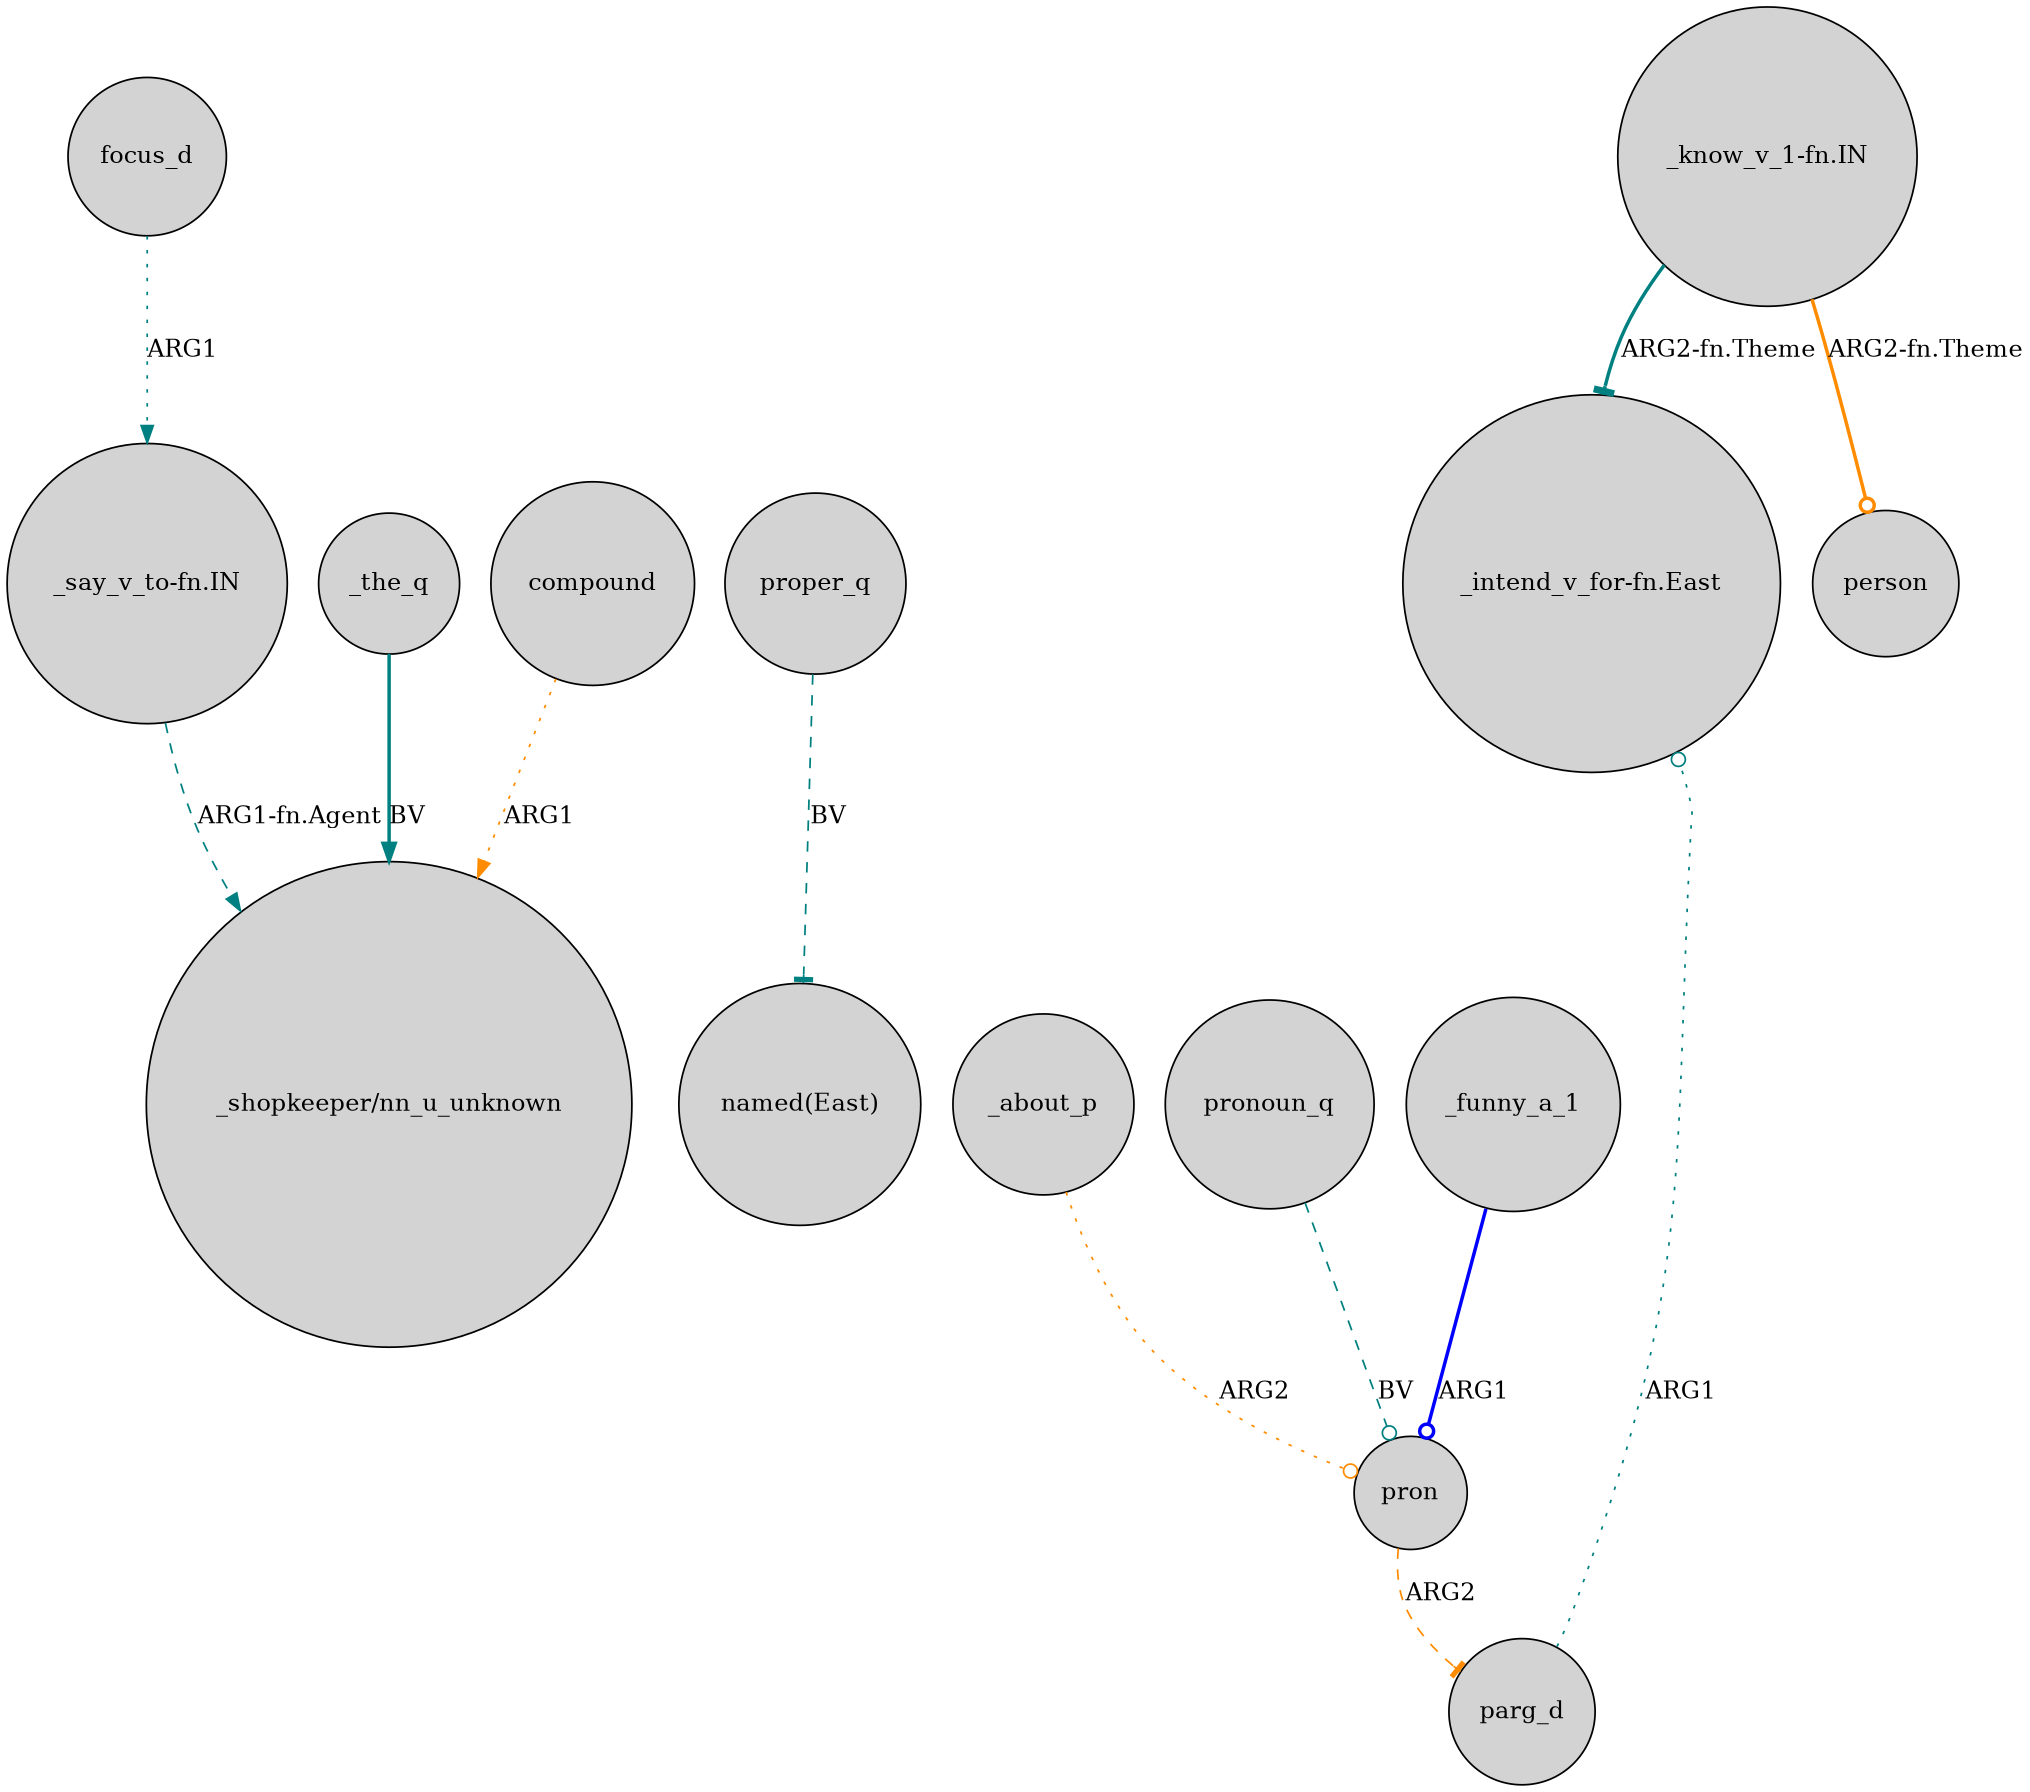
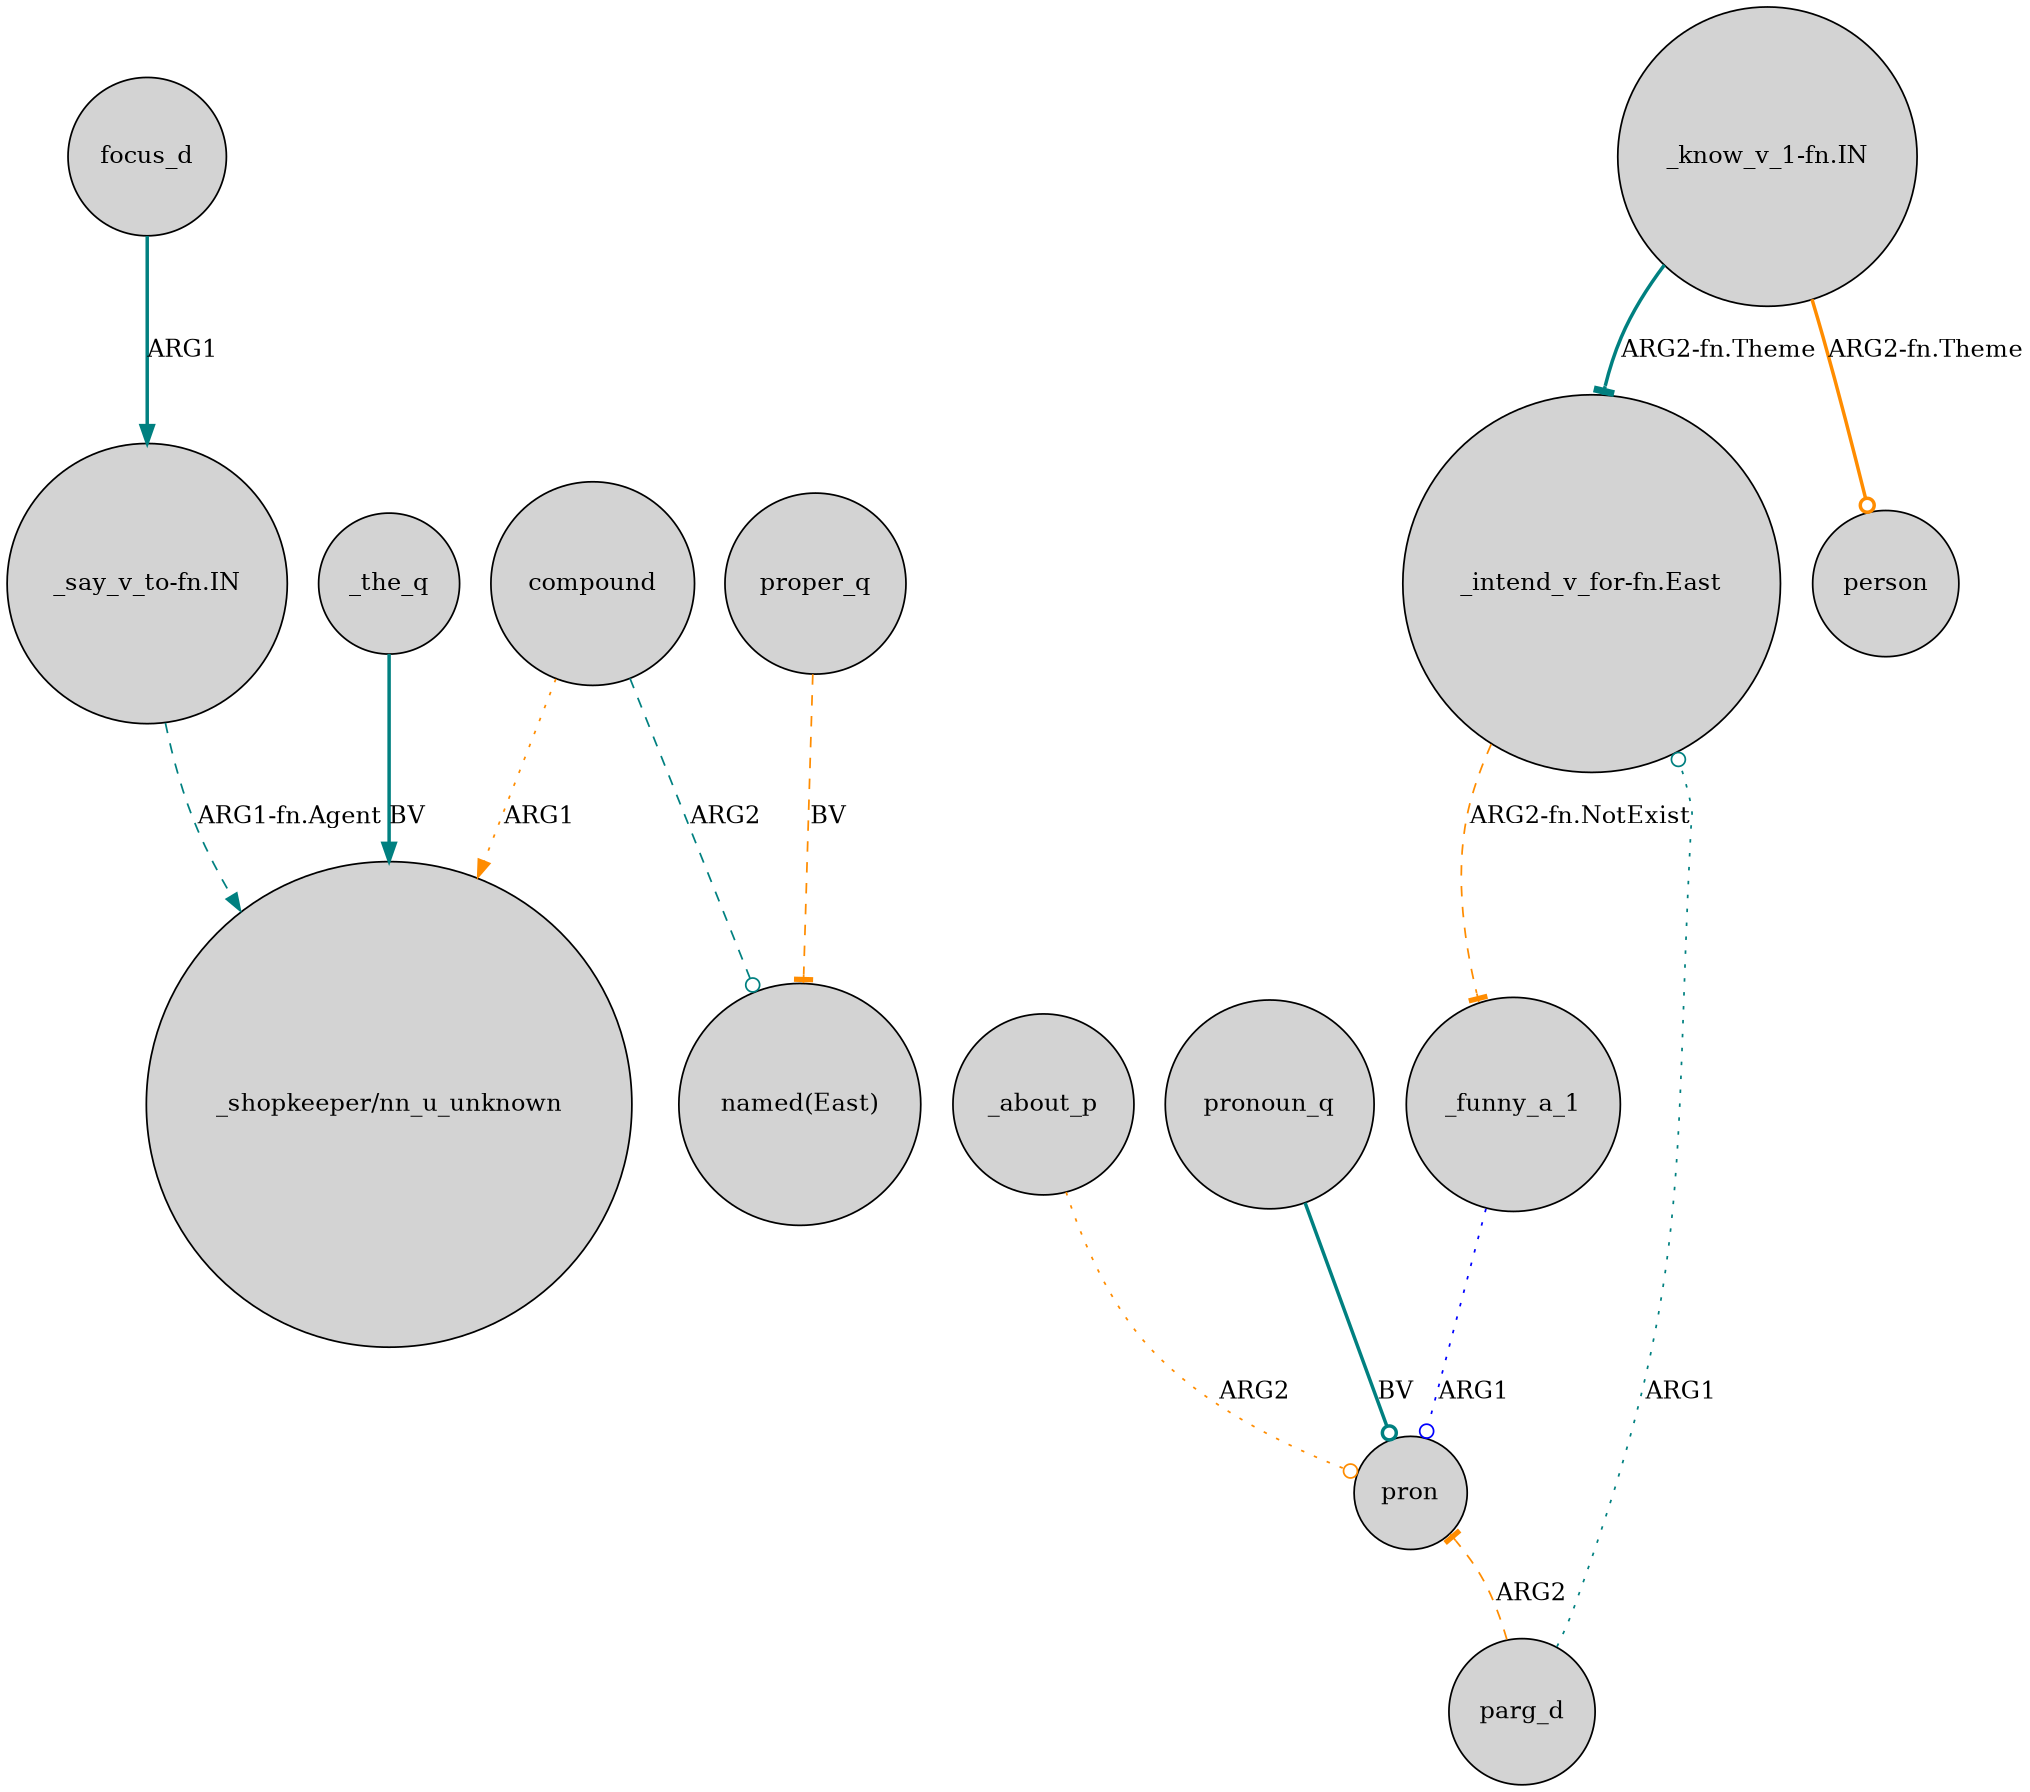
edge "focus_d" -> "_say_v_to-fn.IN": style dotted -> bold
edge "proper_q" -> "named(East)": color teal -> darkorange
edge "compound" -> "named(East)": added, label "ARG2"
edge "_intend_v_for-fn.East" -> "_funny_a_1": added, label "ARG2-fn.NotExist"
edge "pronoun_q" -> "pron": style dashed -> bold
edge "_funny_a_1" -> "pron": style bold -> dotted
edge "pron" -> "parg_d": reversed
